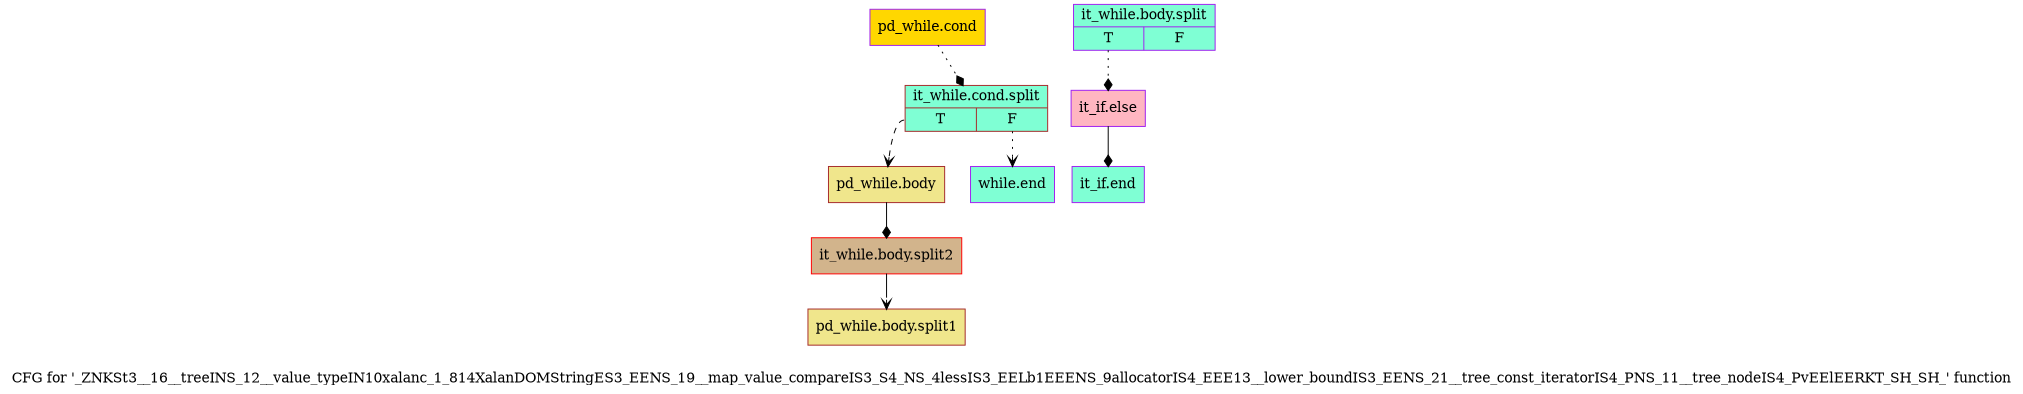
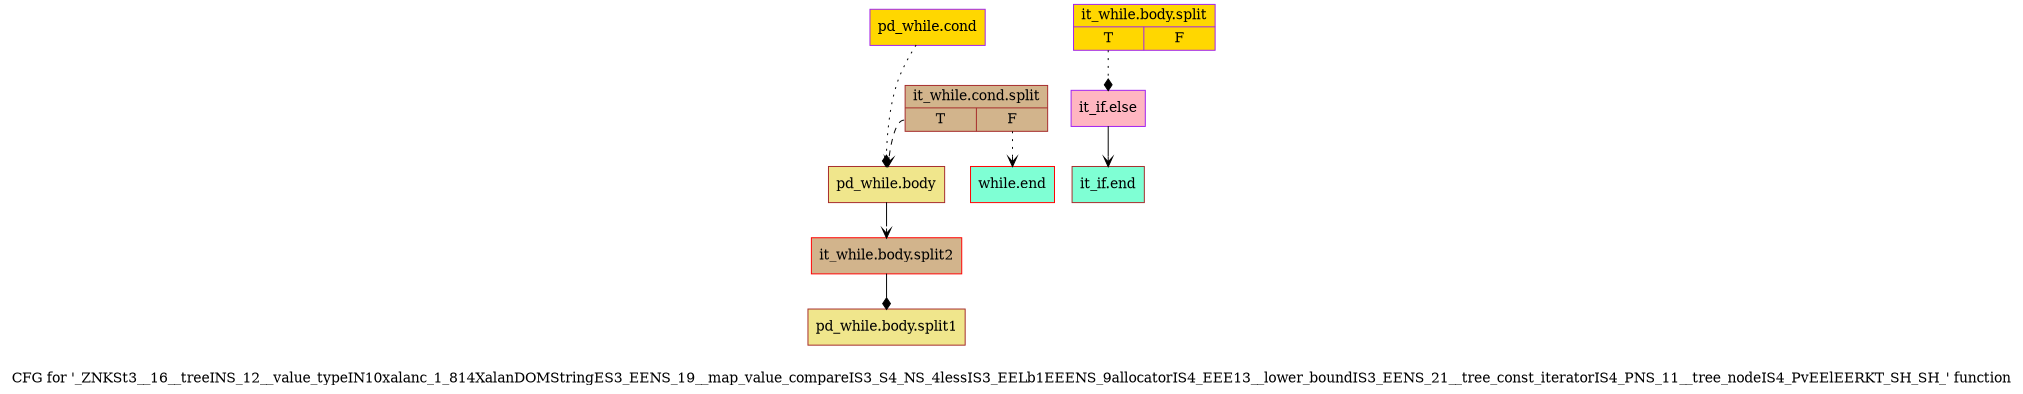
node "it_while.body.split": fillcolor aquamarine -> gold
edge "pd_while.cond" -> "it_while.cond.split": now "pd_while.cond" -> "pd_while.body"
node "it_while.cond.split": fillcolor aquamarine -> tan
edge "it_if.else" -> "it_if.end": arrowhead diamond -> vee
node "while.end": color purple -> red
node "it_if.end": color purple -> brown
edge "pd_while.body" -> "it_while.body.split2": arrowhead diamond -> vee
edge "it_while.body.split2" -> "pd_while.body.split1": arrowhead vee -> diamond
